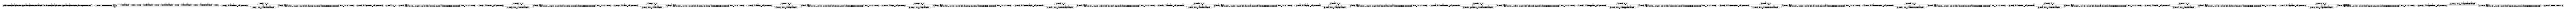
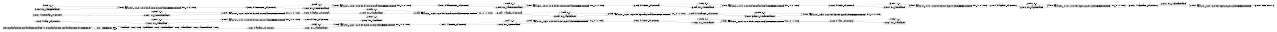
node "64: 0x011e": text "GENERATE: r2" -> "PHI: r2"
node "16: 0x006a": removed
node "24: 0x0088": removed
node "41: 0x00c9": removed
node "7: 0x0046": added
